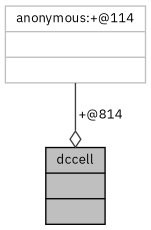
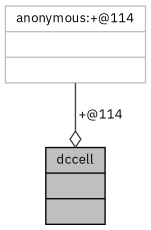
edge "anonymous:+@114" -> "dccell": label " +@814" -> " +@114"
